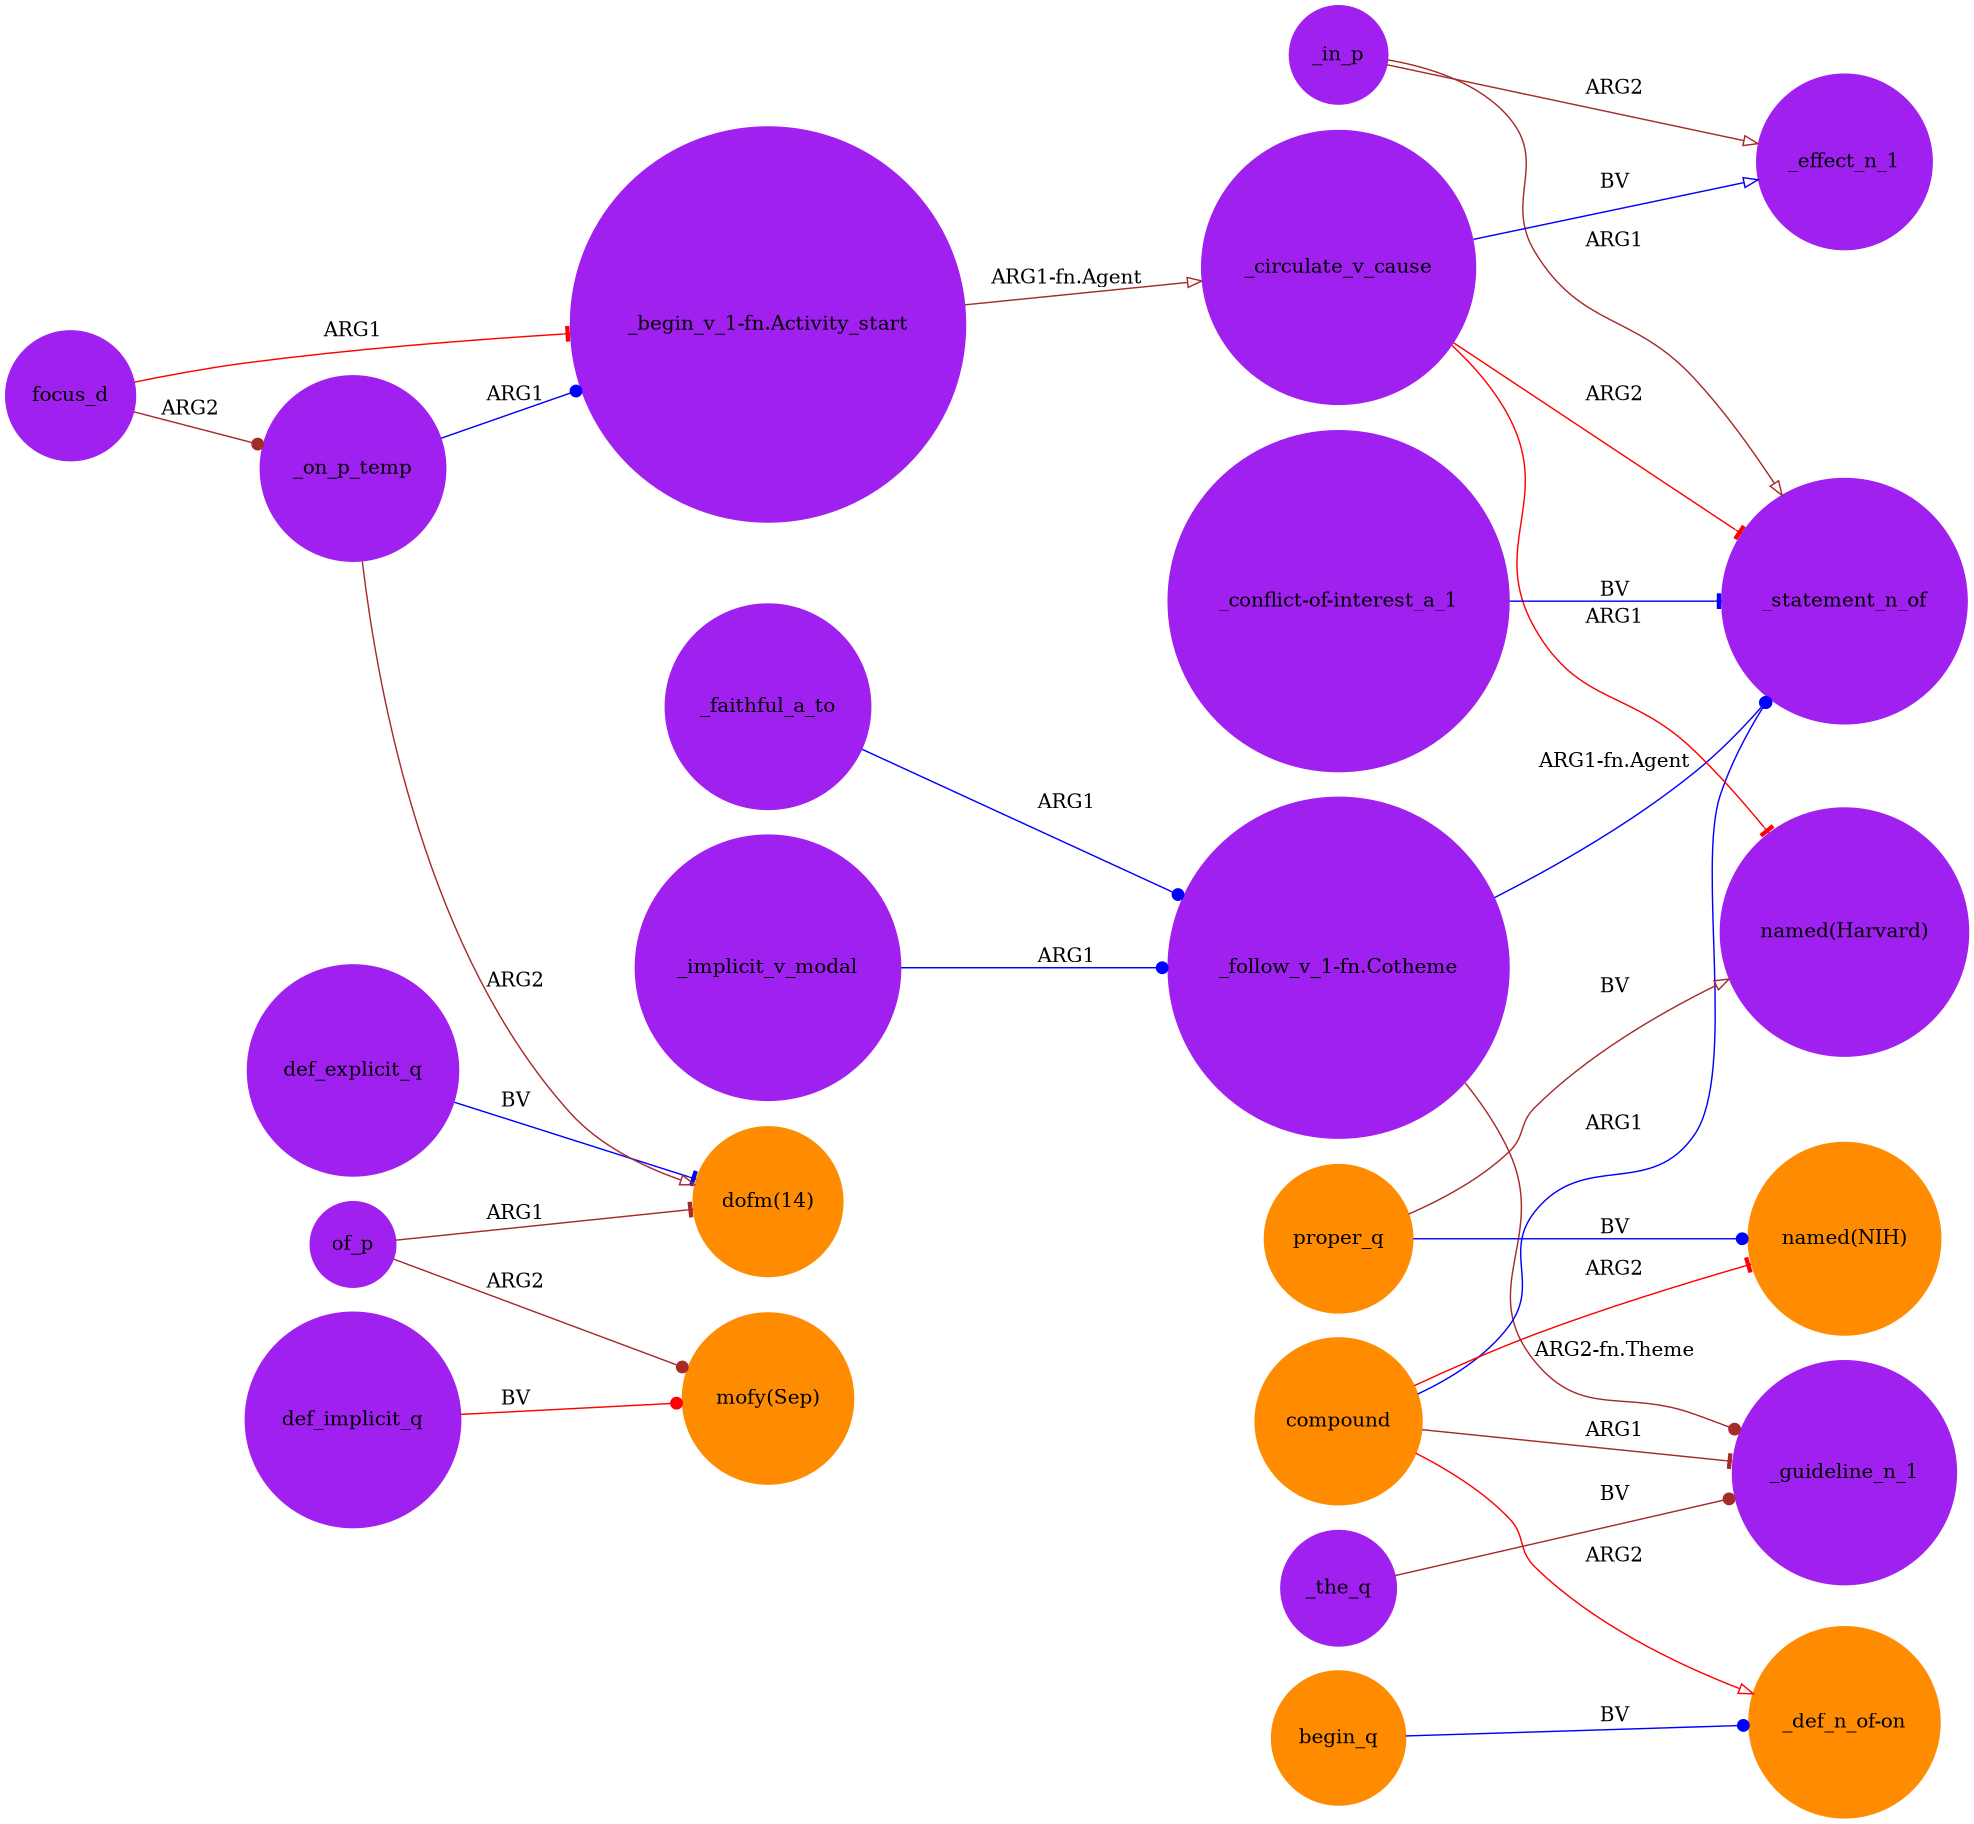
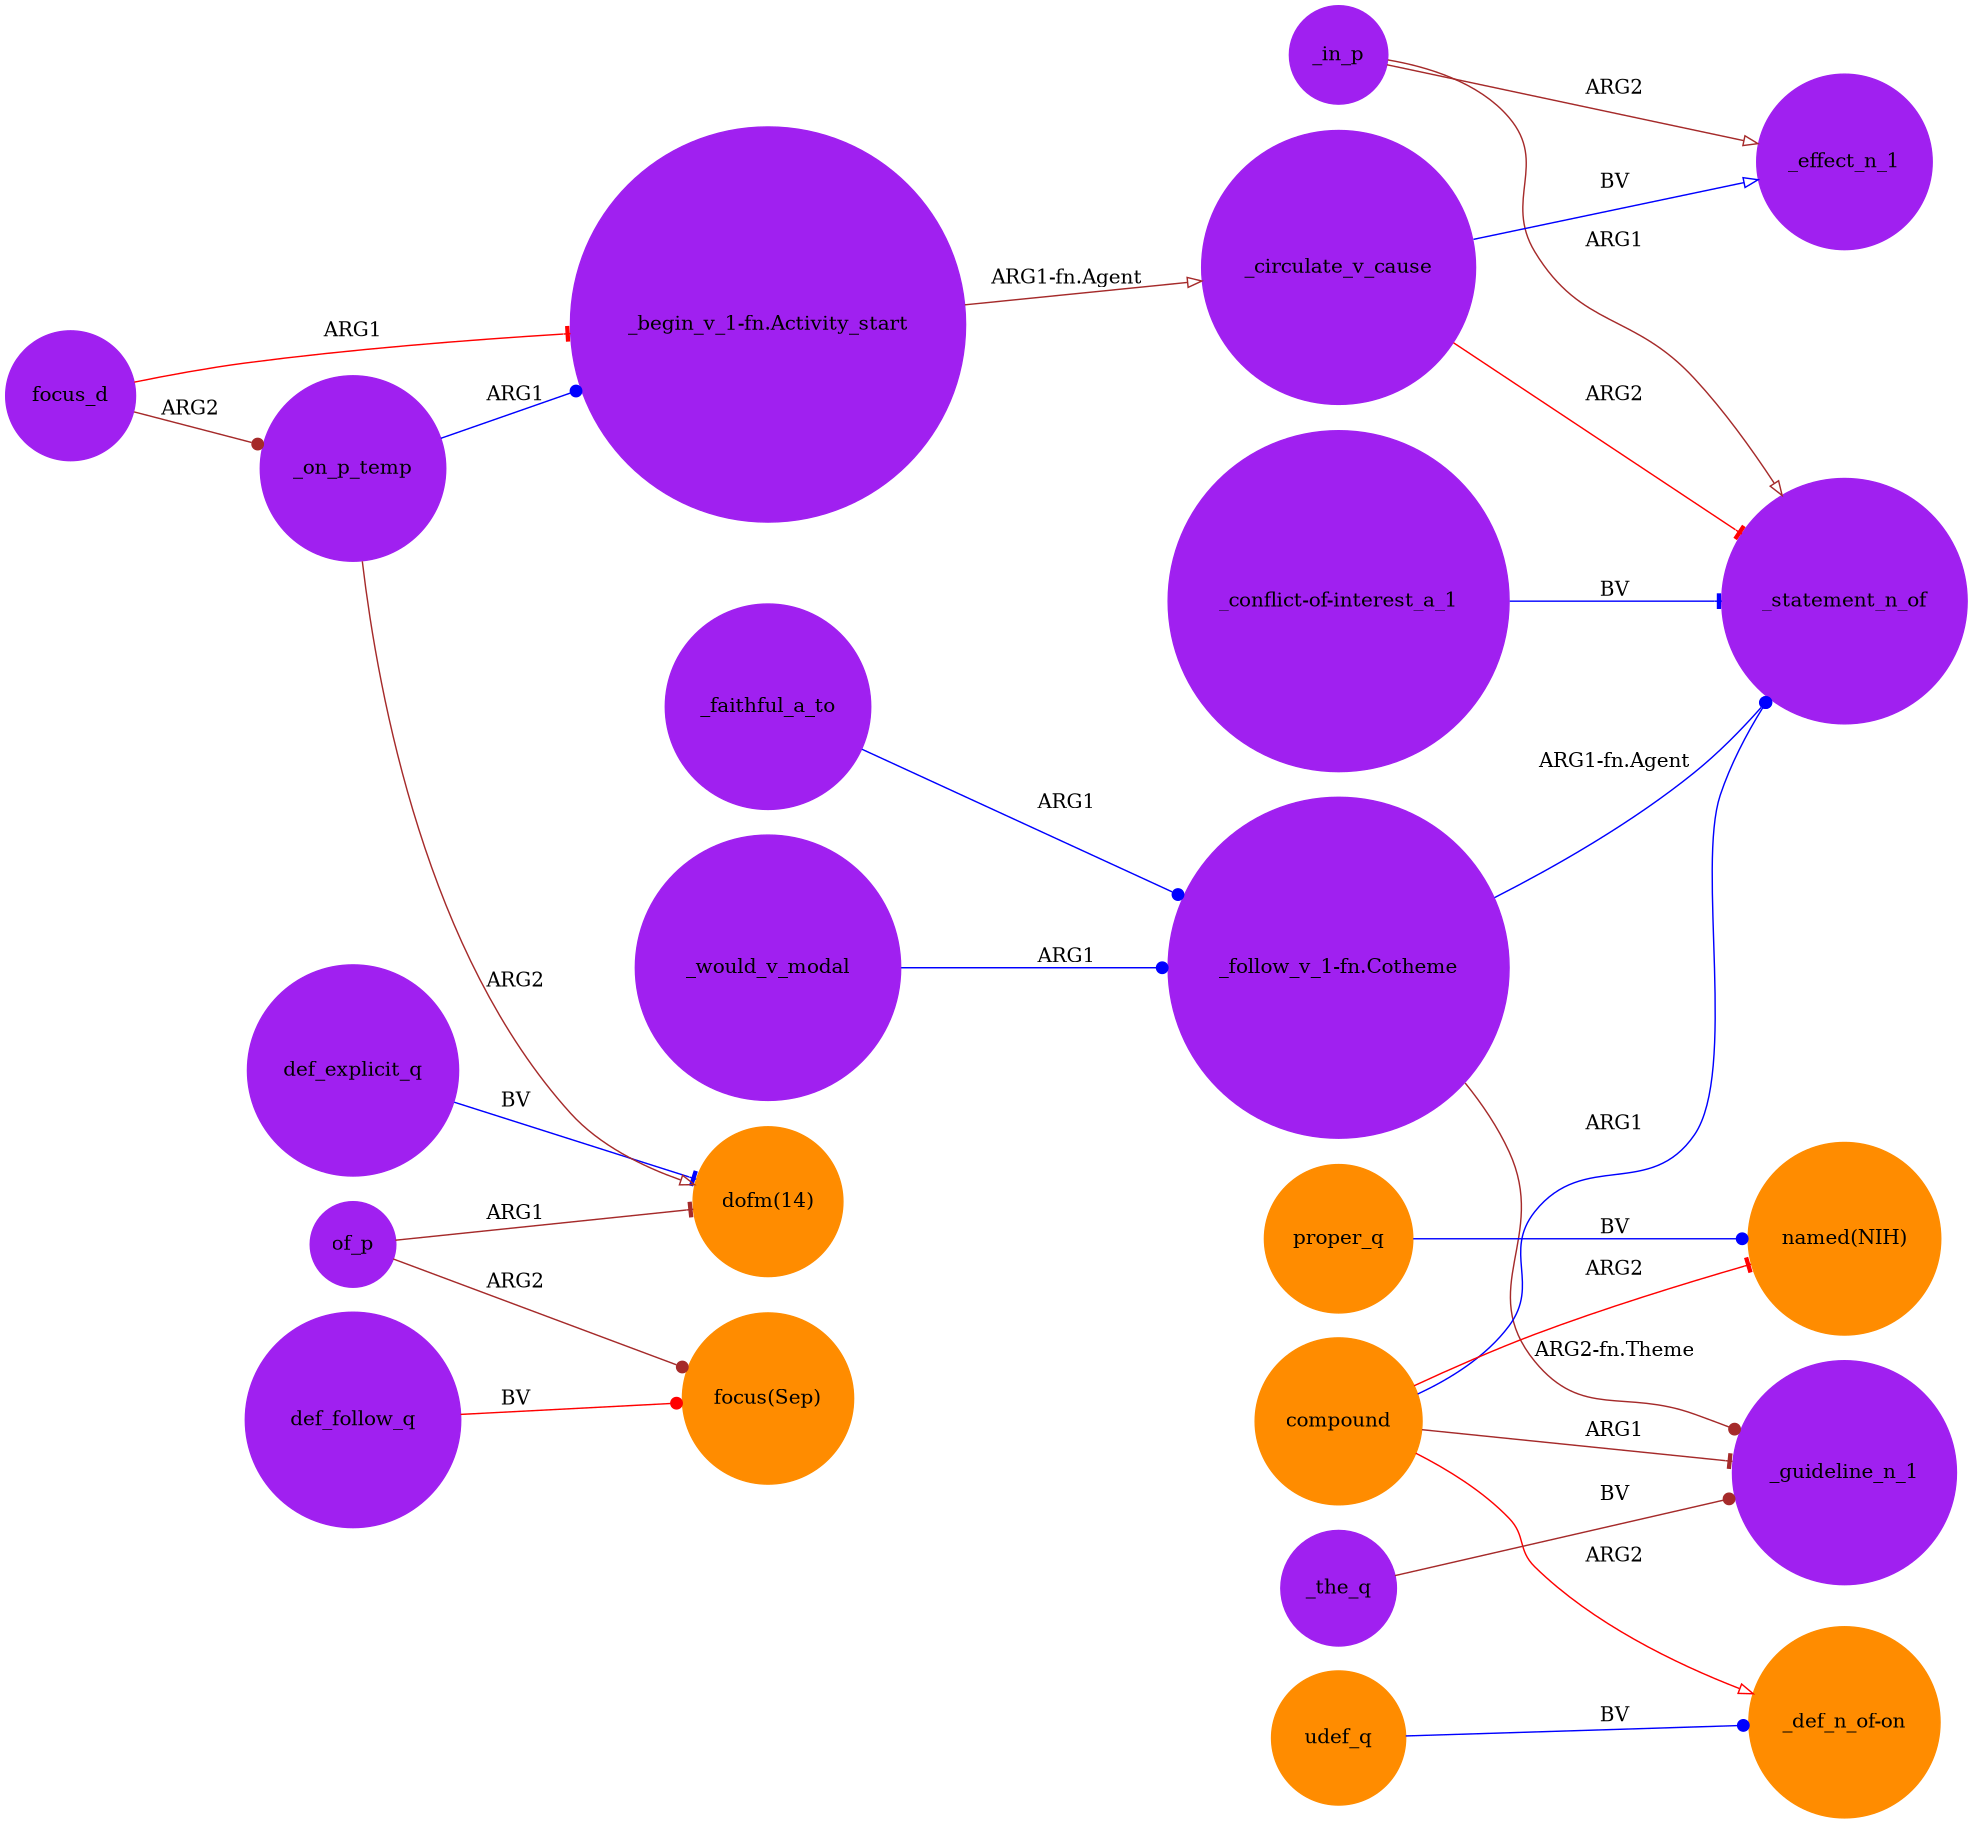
node "named(Harvard)": removed
node "_implicit_v_modal": label "_implicit_v_modal" -> "_would_v_modal"
node "mofy(Sep)": label "mofy(Sep)" -> "focus(Sep)"
node "def_implicit_q": label "def_implicit_q" -> "def_follow_q"
node "begin_q": label "begin_q" -> "udef_q"
